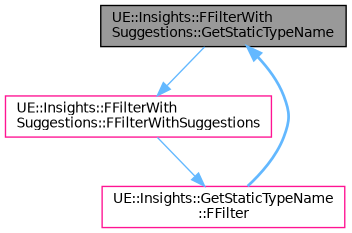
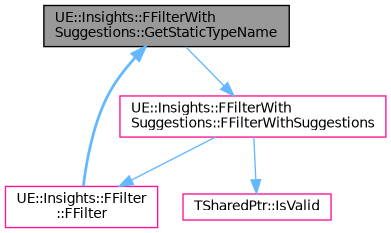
node "UE::Insights::GetStaticTypeName ::FFilter": label "UE::Insights::GetStaticTypeName ::FFilter" -> "UE::Insights::FFilter ::FFilter"
node "TSharedPtr::IsValid": added
